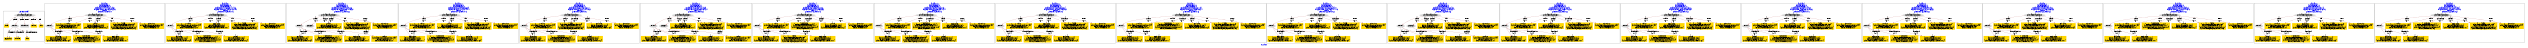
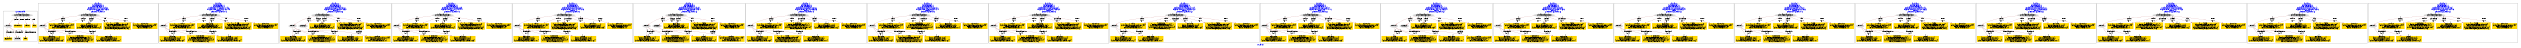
node "Dated": removed
node "Dimensions": fillcolor lightgray -> gold
node "End Date": fillcolor gold -> lightgray
